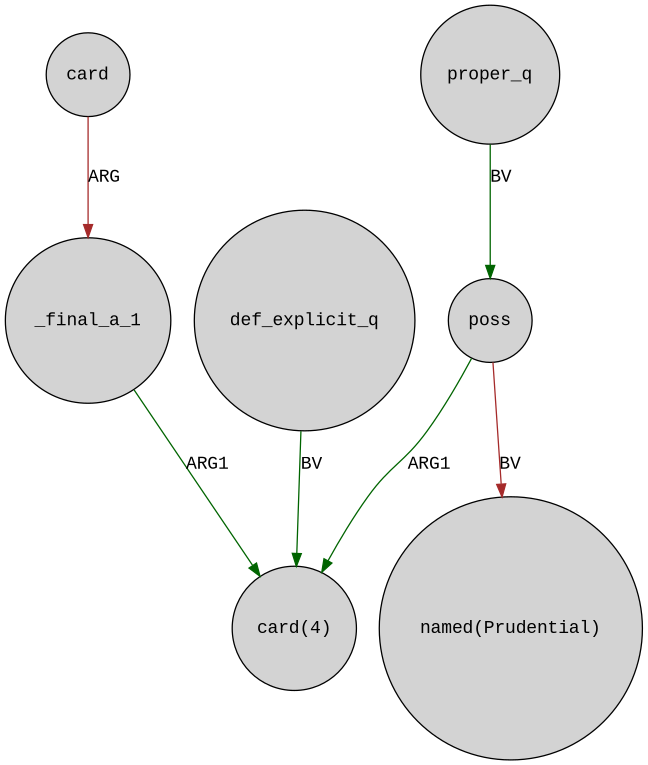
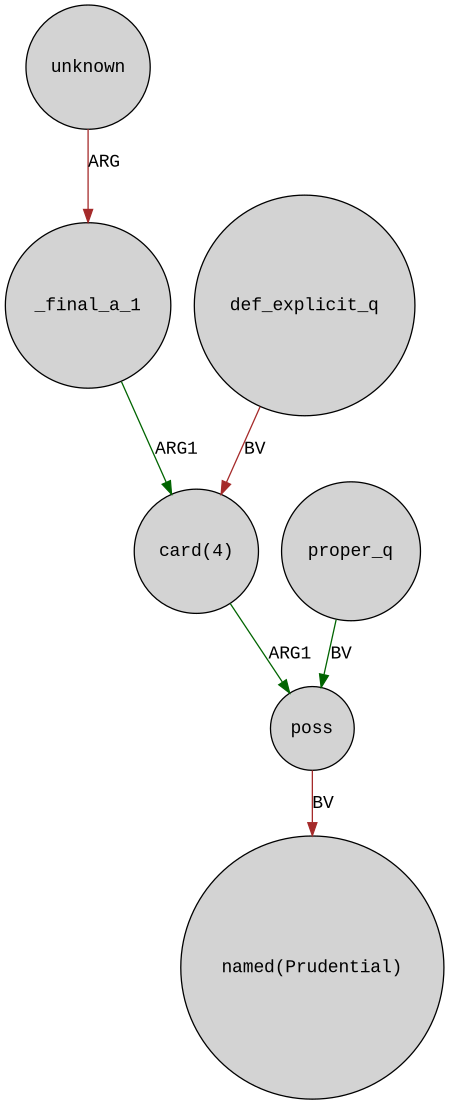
node "card": label "card" -> "unknown"
edge "poss" -> "card(4)": reversed
edge "def_explicit_q" -> "card(4)": color darkgreen -> brown
